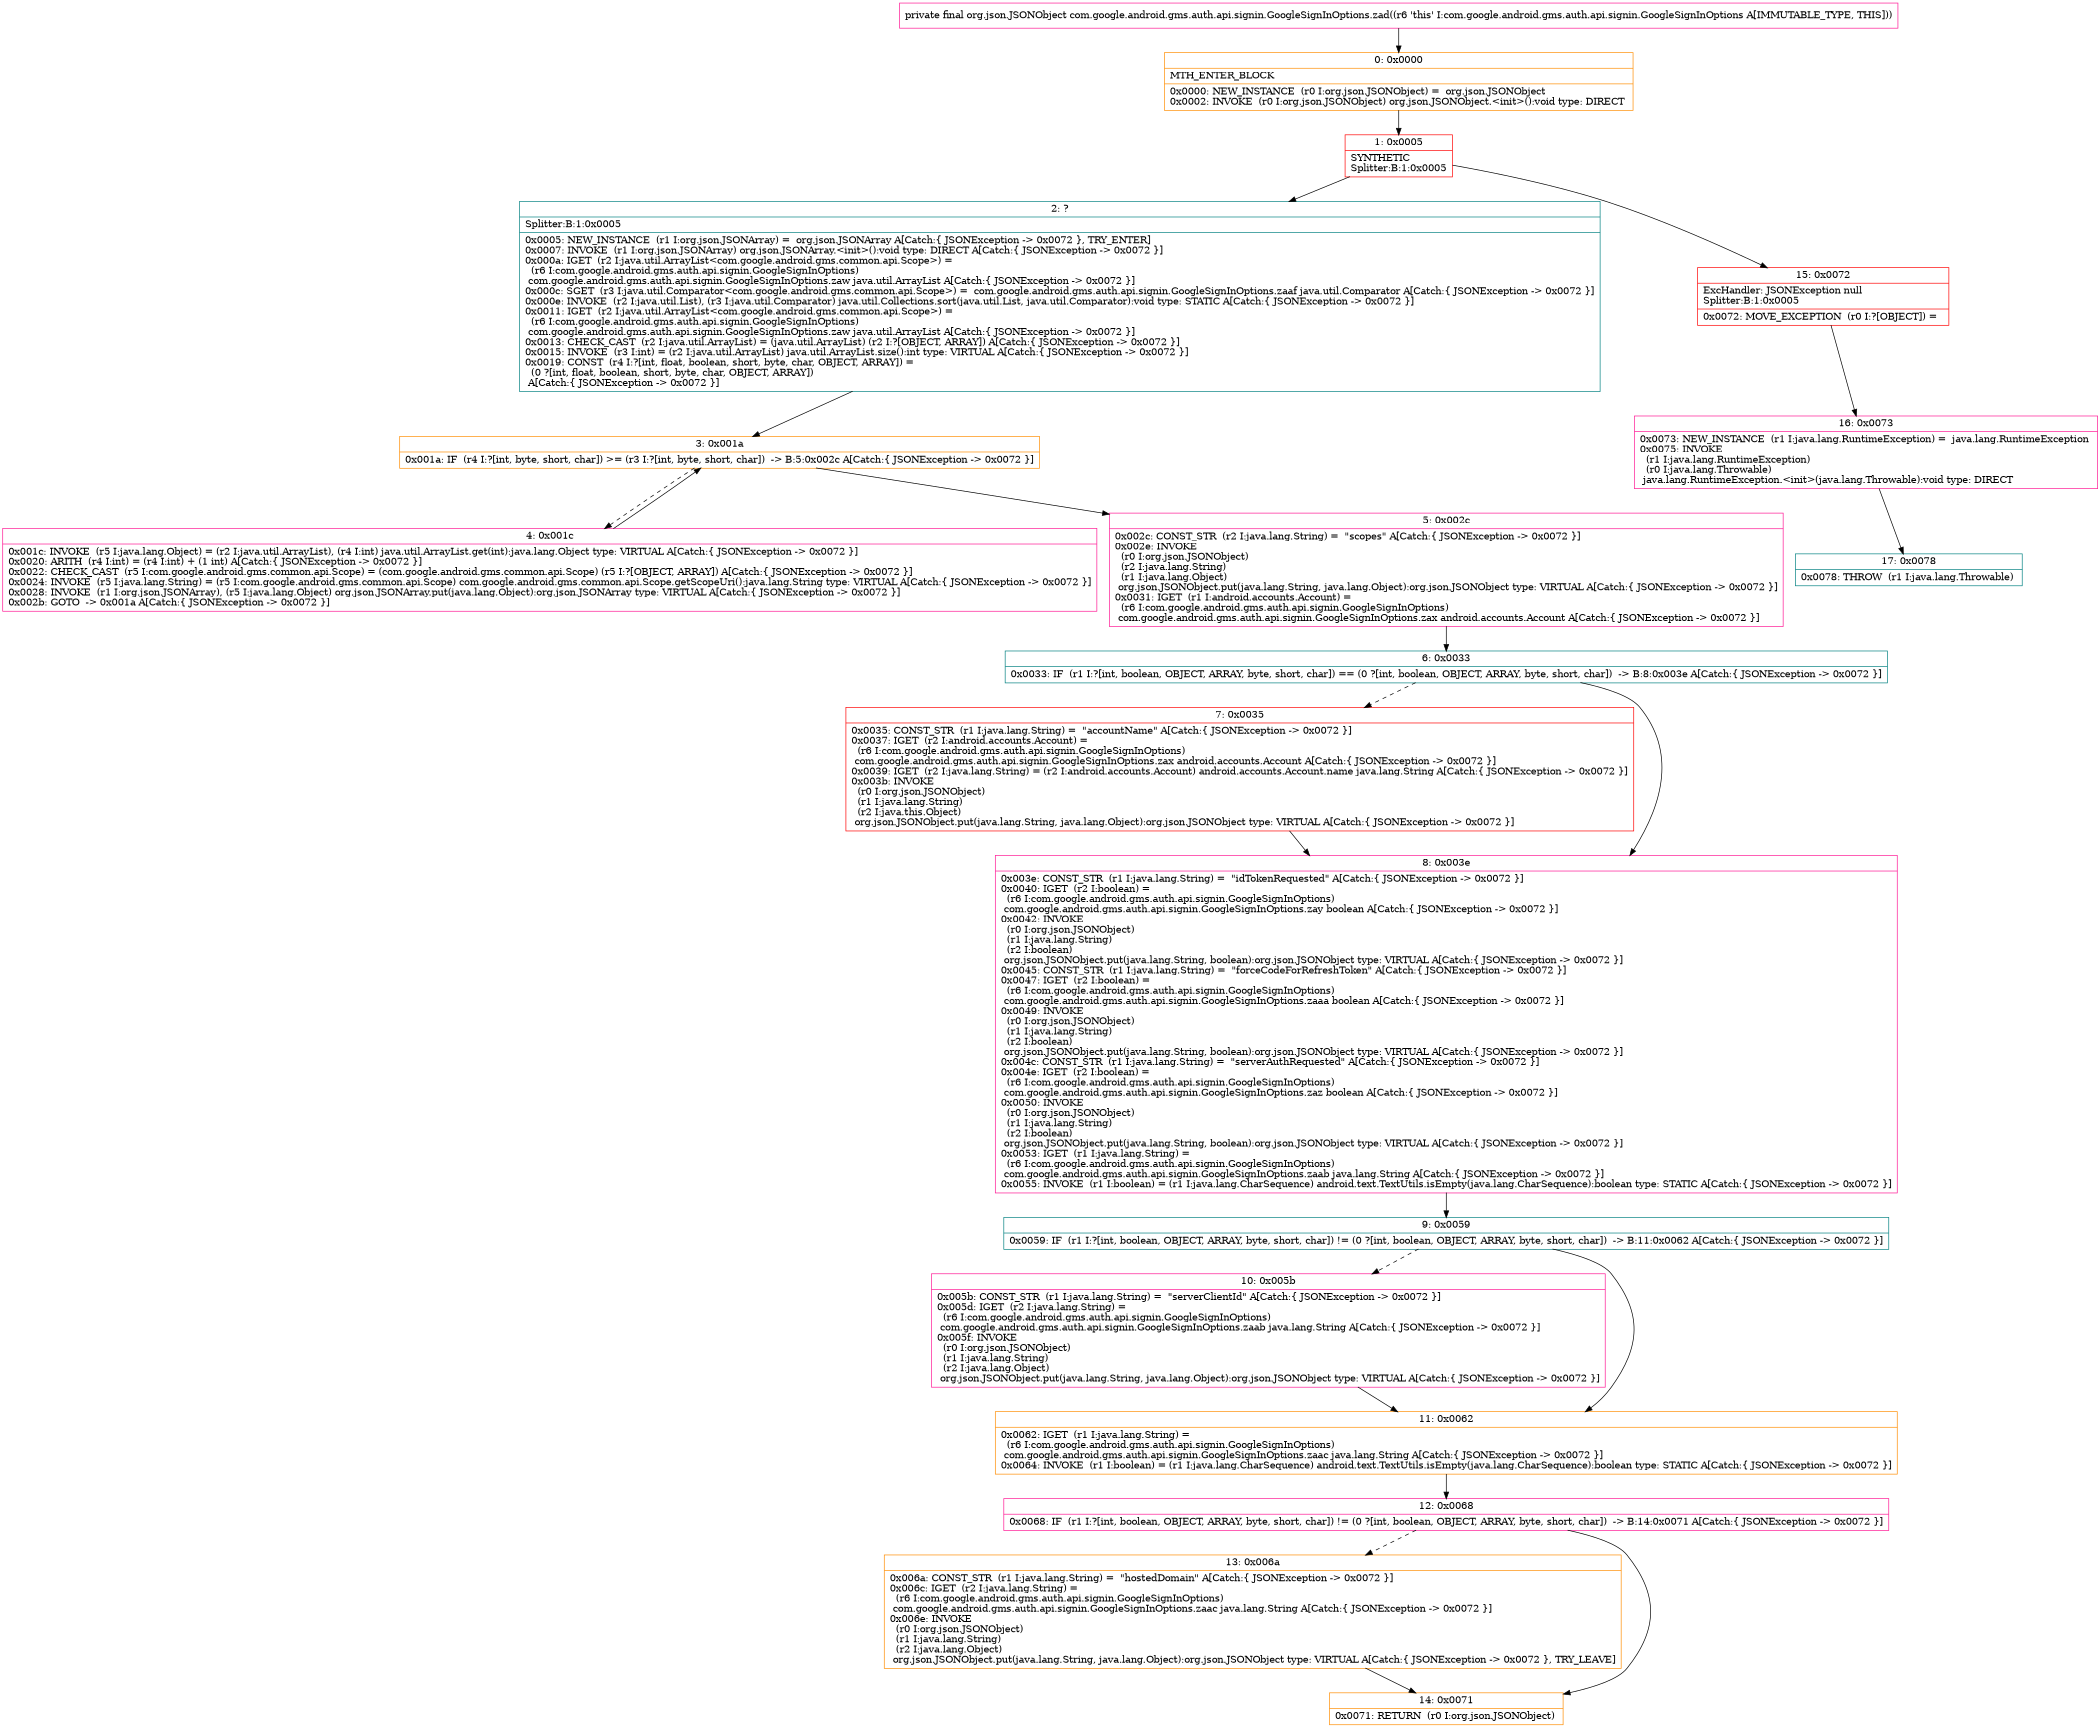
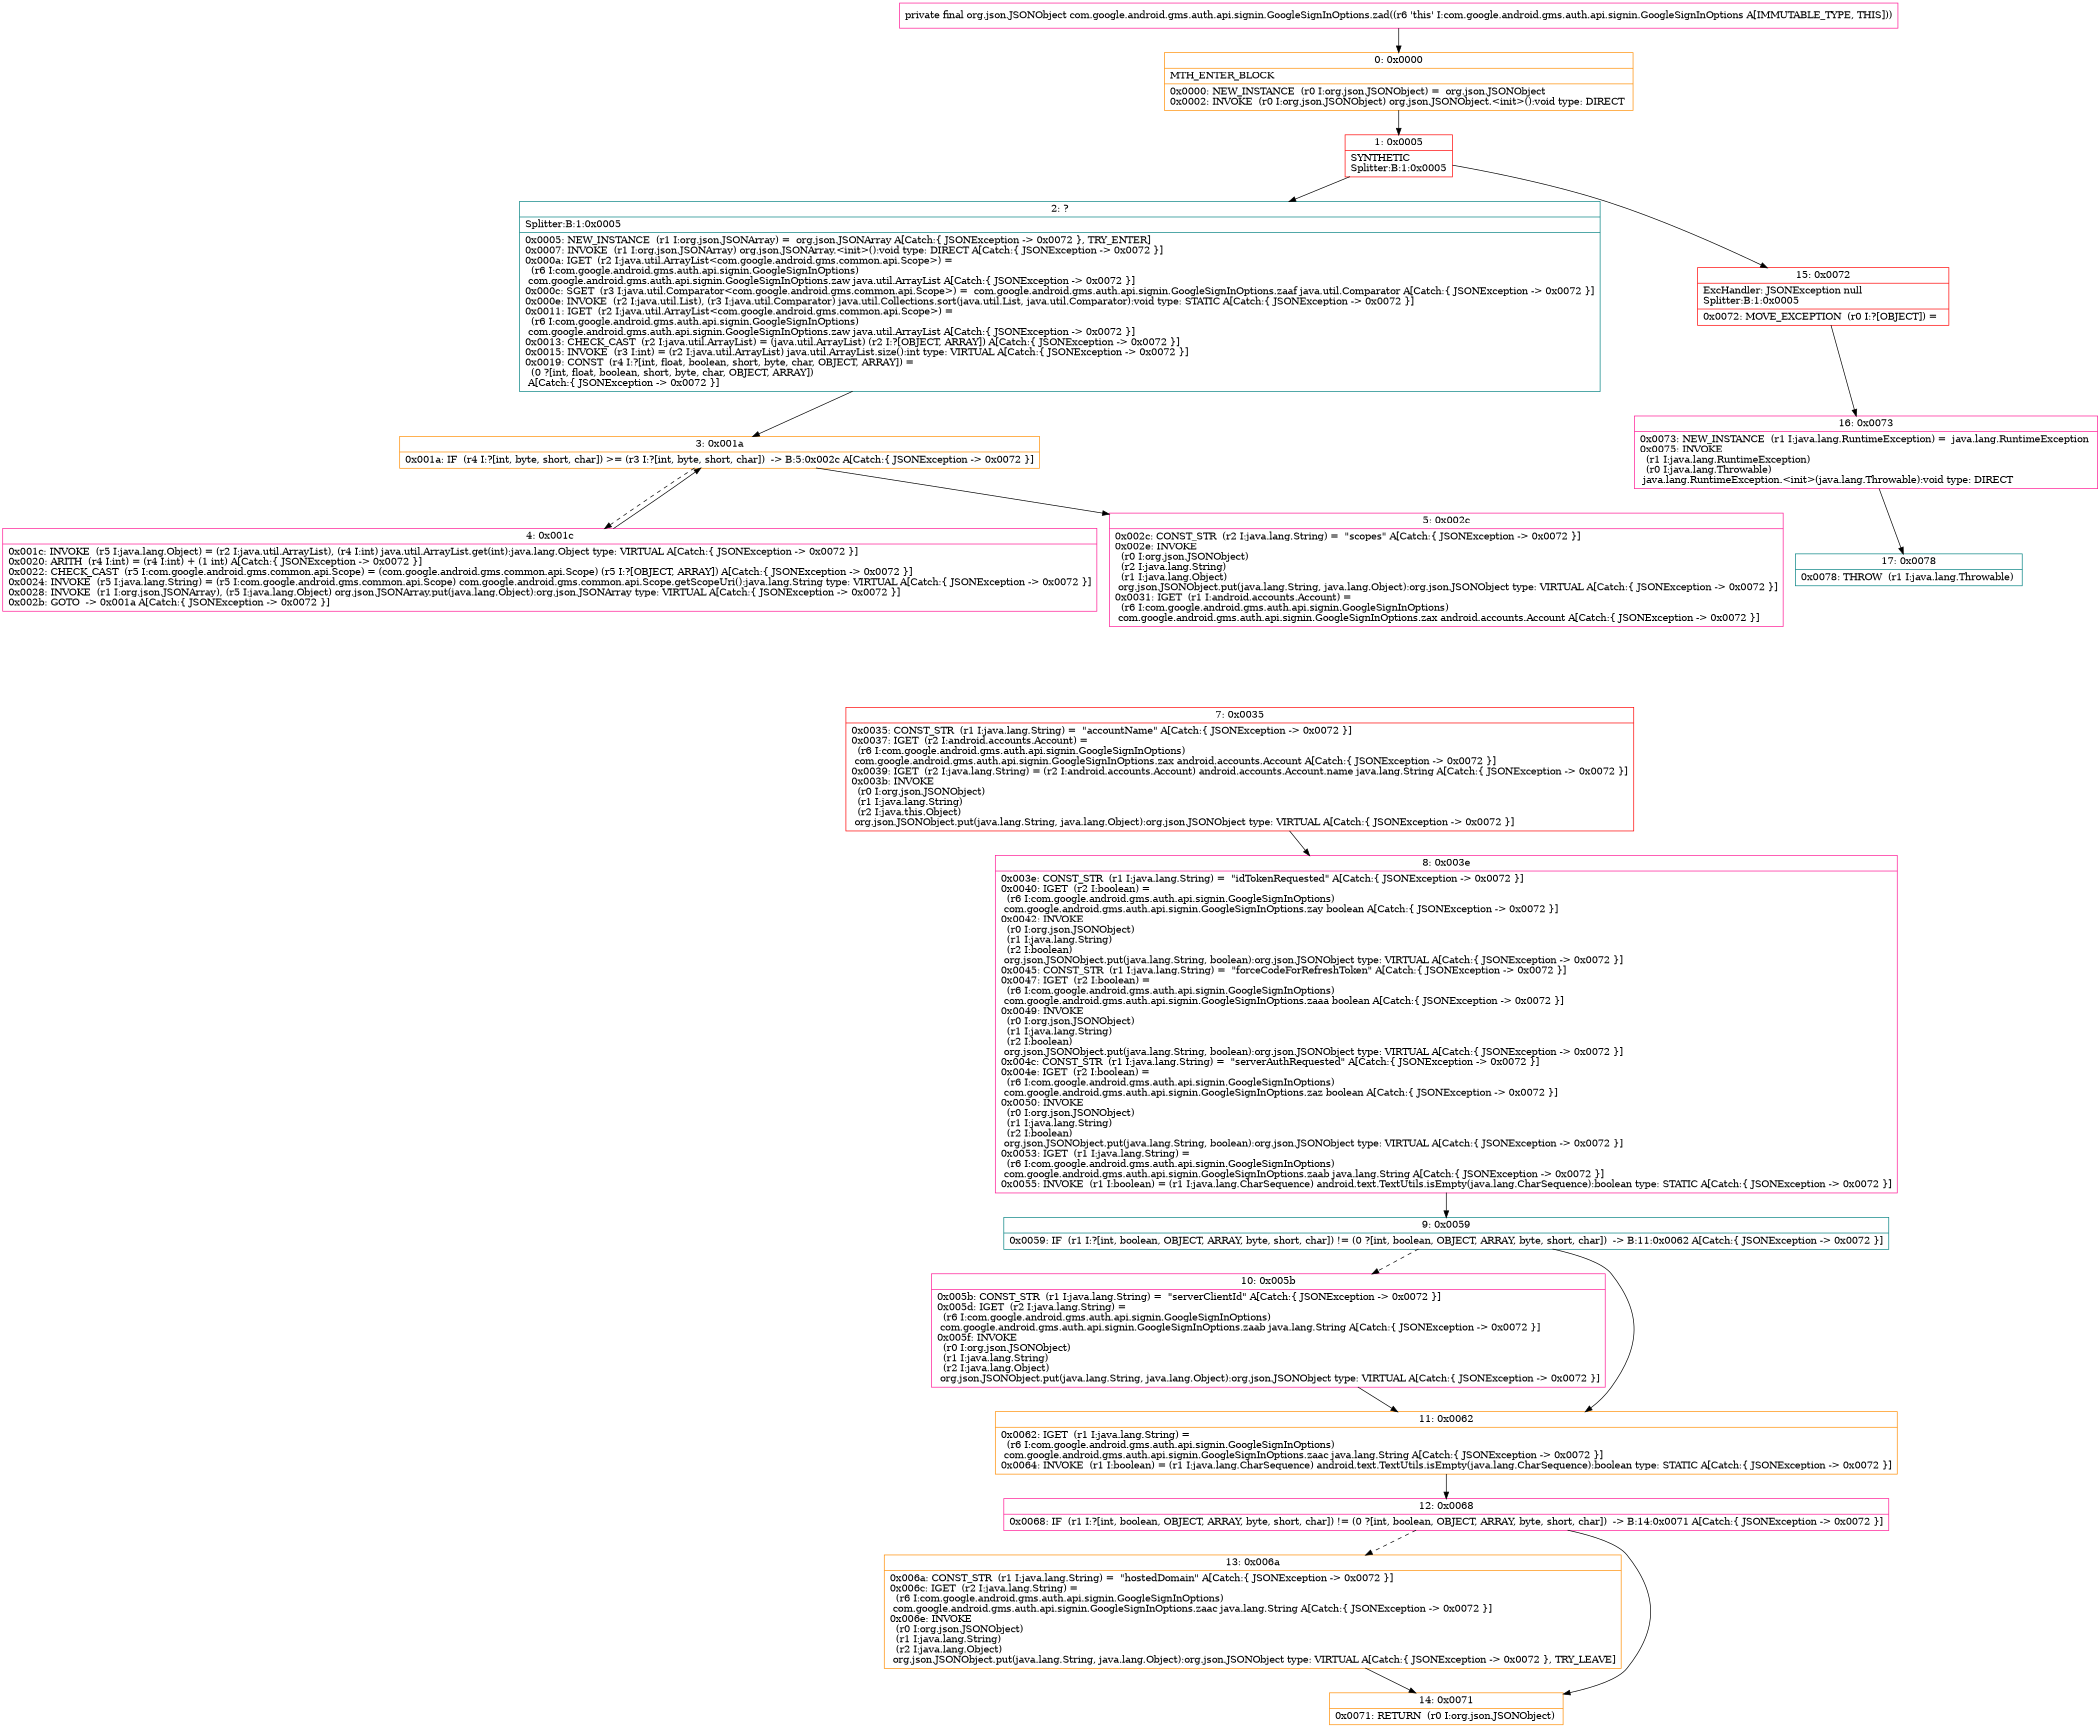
node "6: 0x0033": removed
